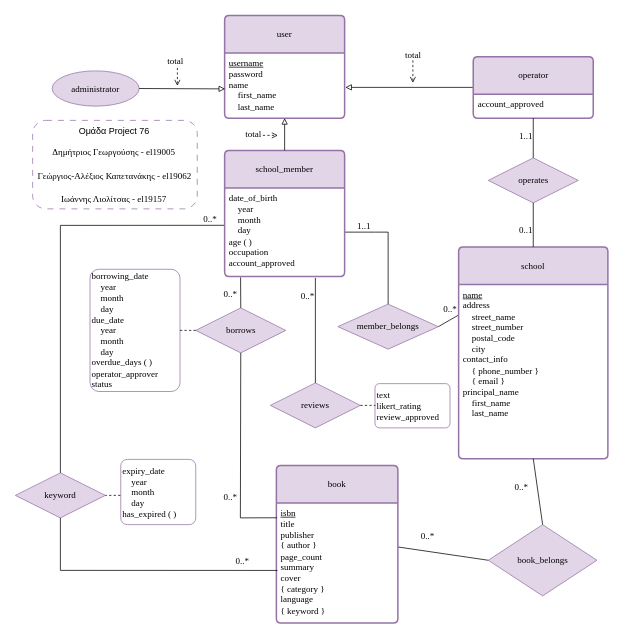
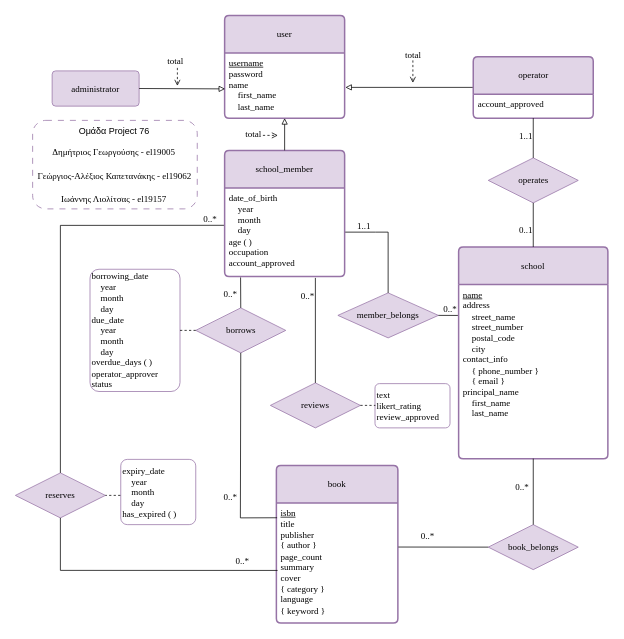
node "administrator": shape ellipse -> rounded rectangle
node "member_belongs": moved (388, 327) -> (388, 315)
node "keyword": label "keyword" -> "reserves"
node "book_belongs": size 109x71 -> 90x45
